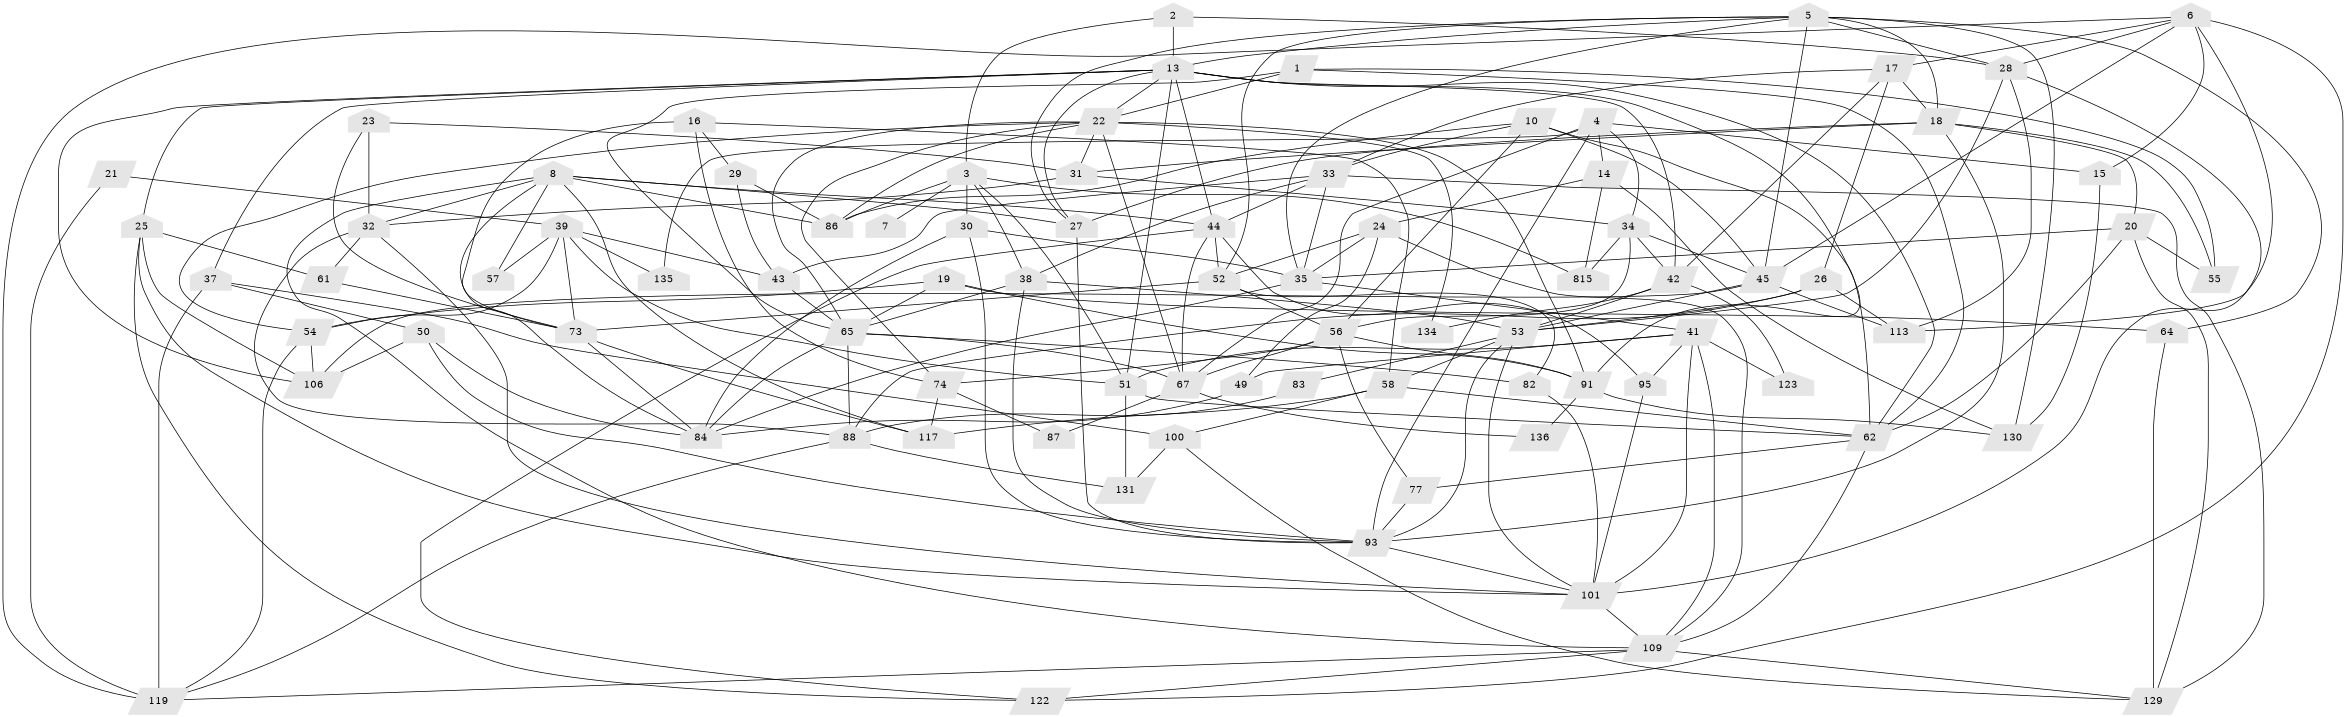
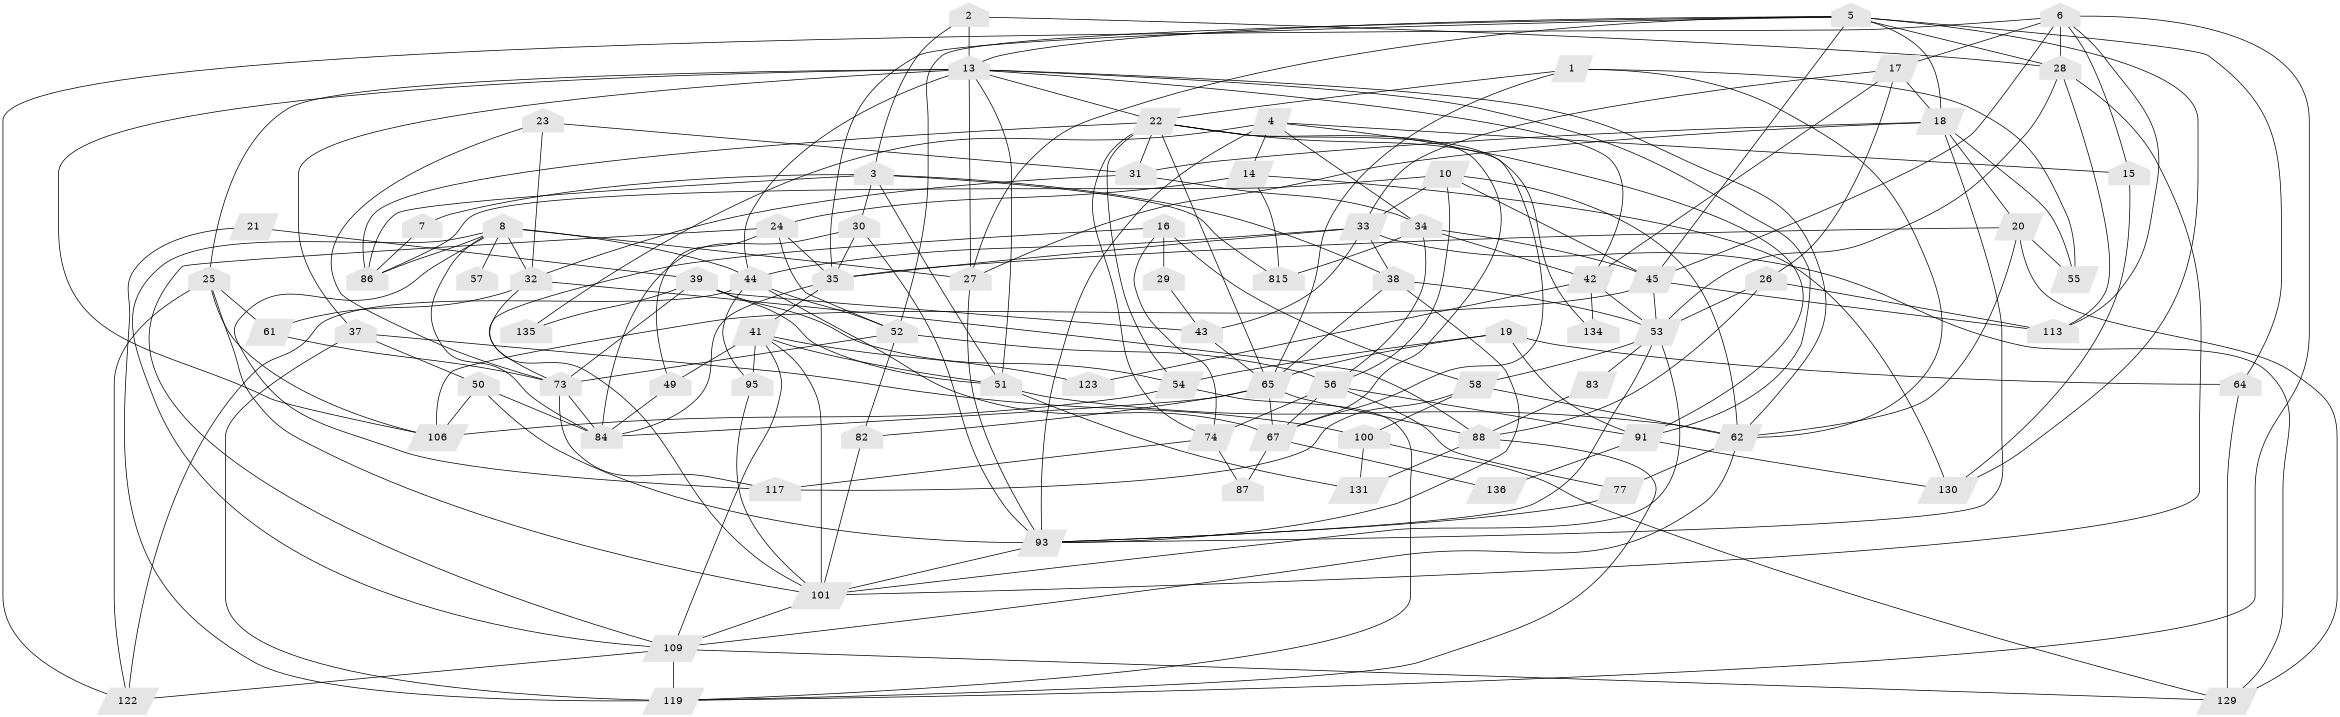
edge "29" -- "86": now "7" -- "86"
edge "39" -- "57": removed
